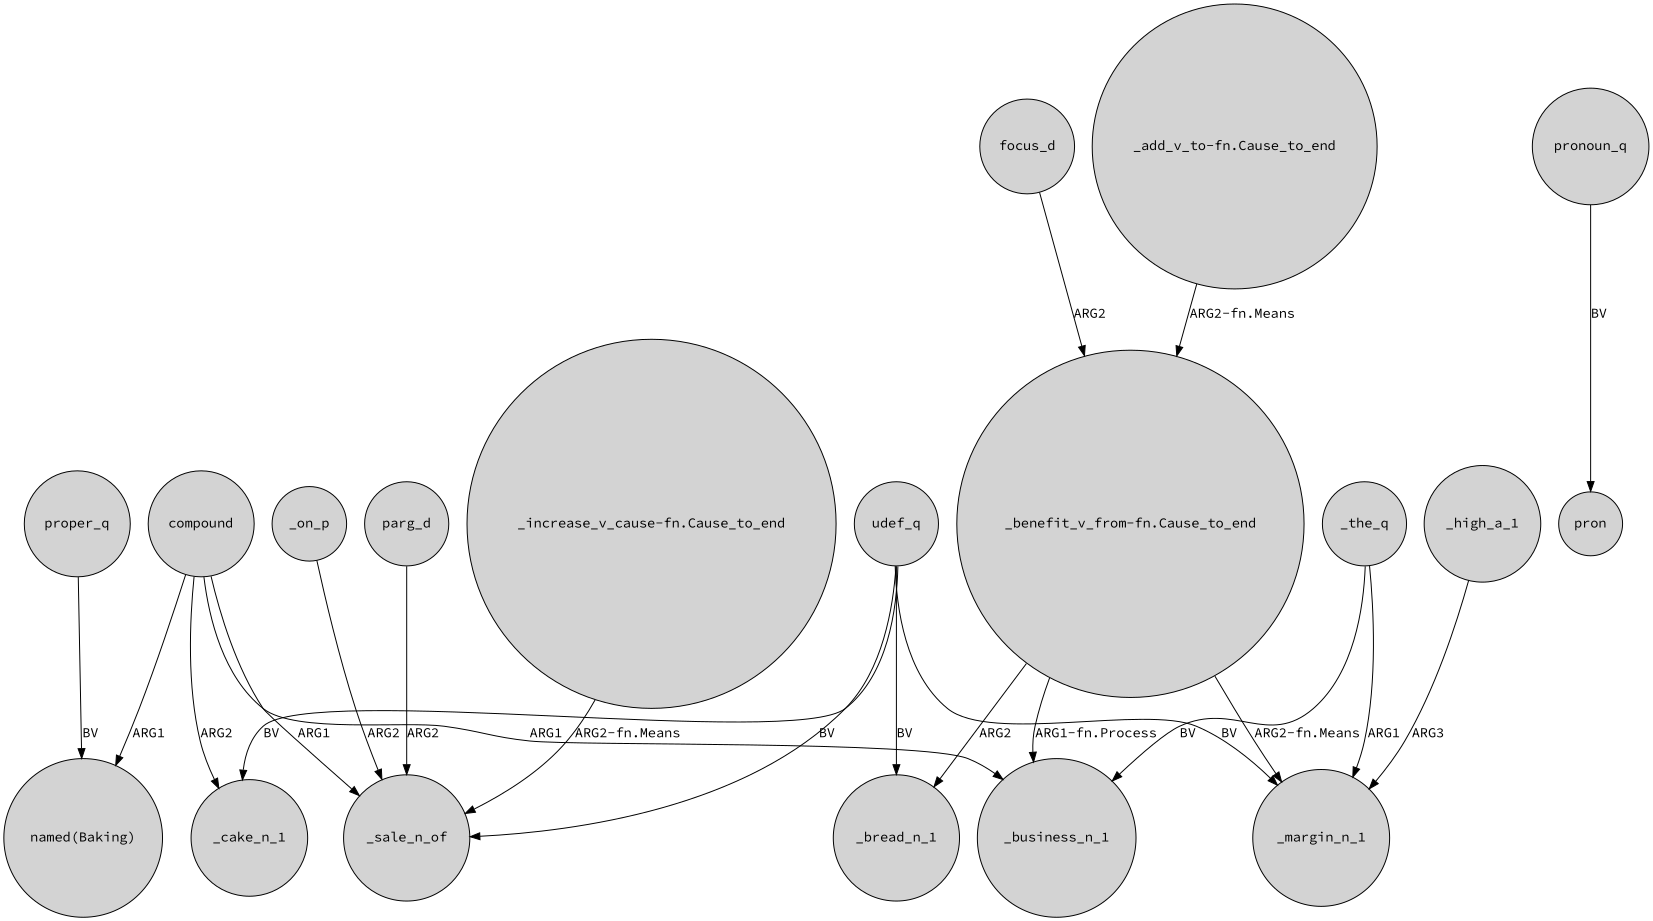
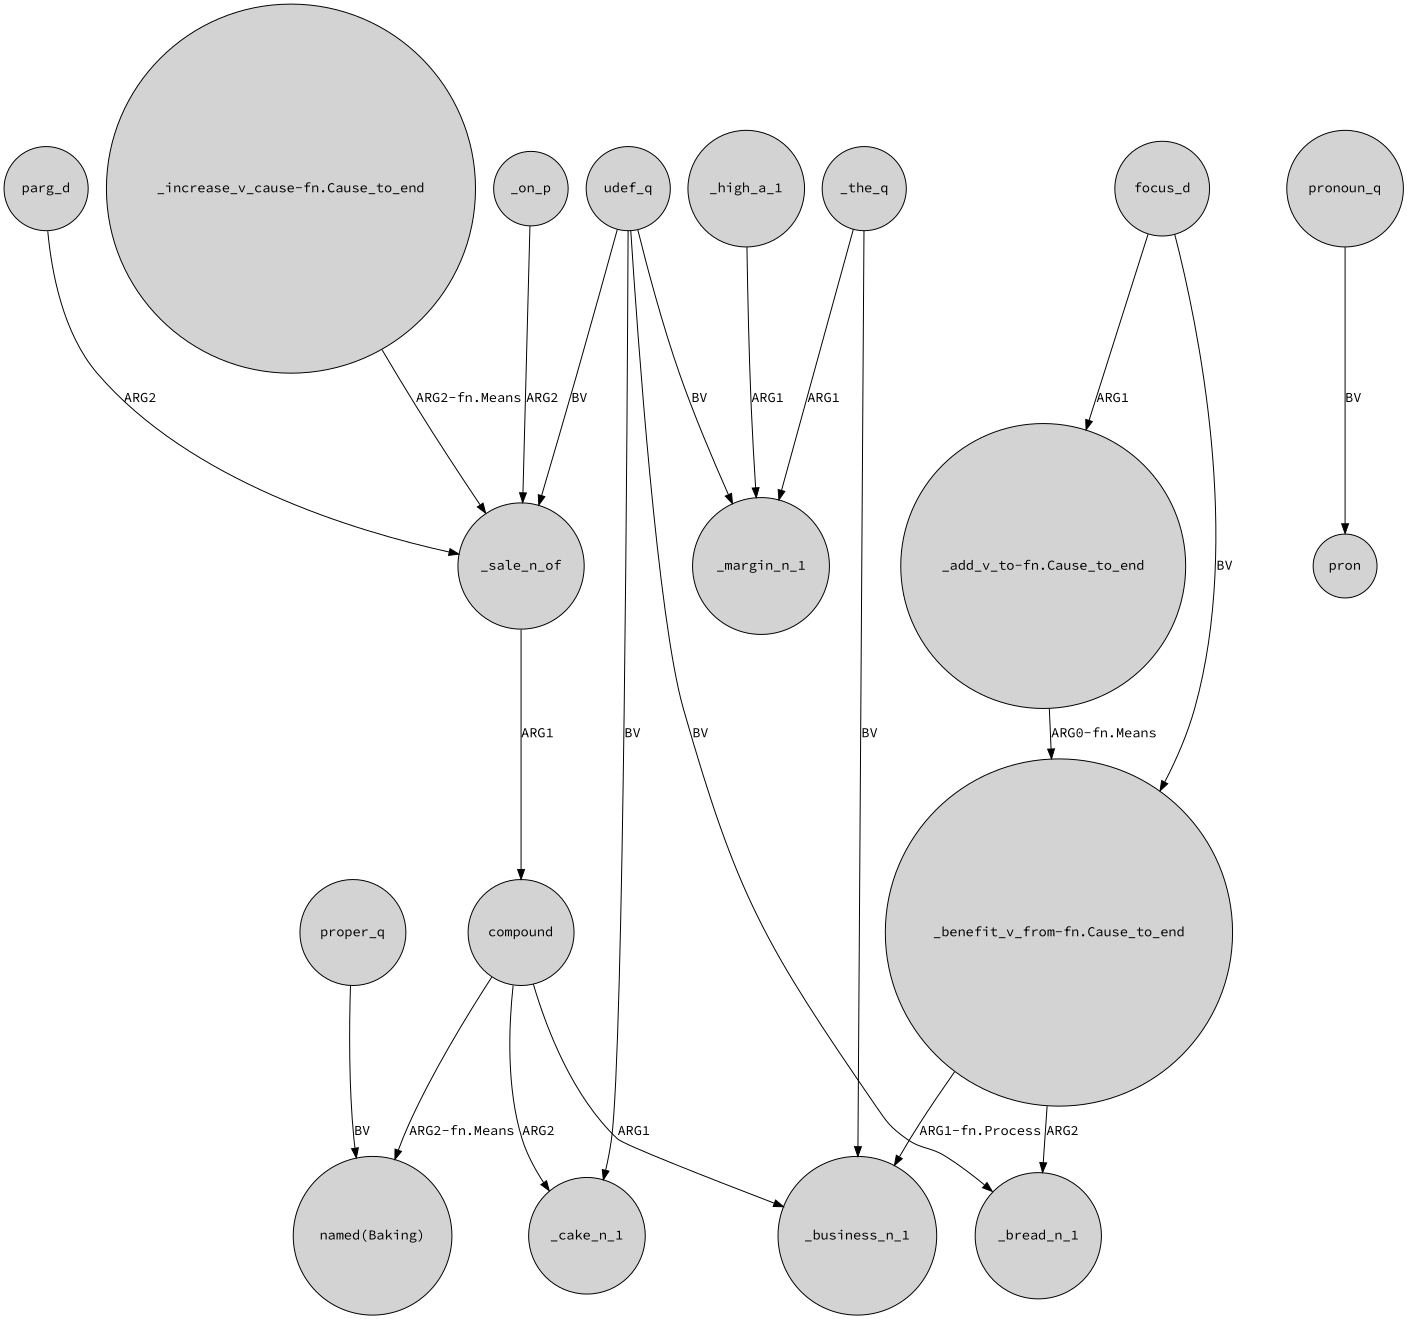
edge "focus_d" -> "_benefit_v_from-fn.Cause_to_end": label "ARG2" -> "BV"
edge "_add_v_to-fn.Cause_to_end" -> "_benefit_v_from-fn.Cause_to_end": label "ARG2-fn.Means" -> "ARG0-fn.Means"
edge "focus_d" -> "_add_v_to-fn.Cause_to_end": added, label "ARG1"
edge "compound" -> "_sale_n_of": reversed
edge "_benefit_v_from-fn.Cause_to_end" -> "_margin_n_1": removed, label "ARG2-fn.Means"
edge "compound" -> "named(Baking)": label "ARG1" -> "ARG2-fn.Means"
edge "_high_a_1" -> "_margin_n_1": label "ARG3" -> "ARG1"
